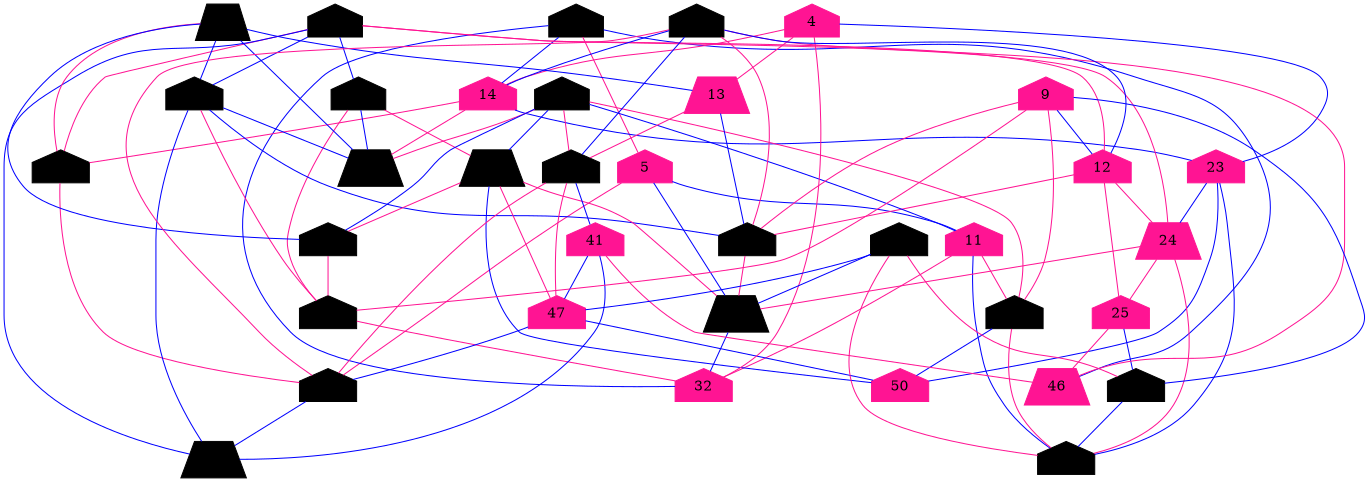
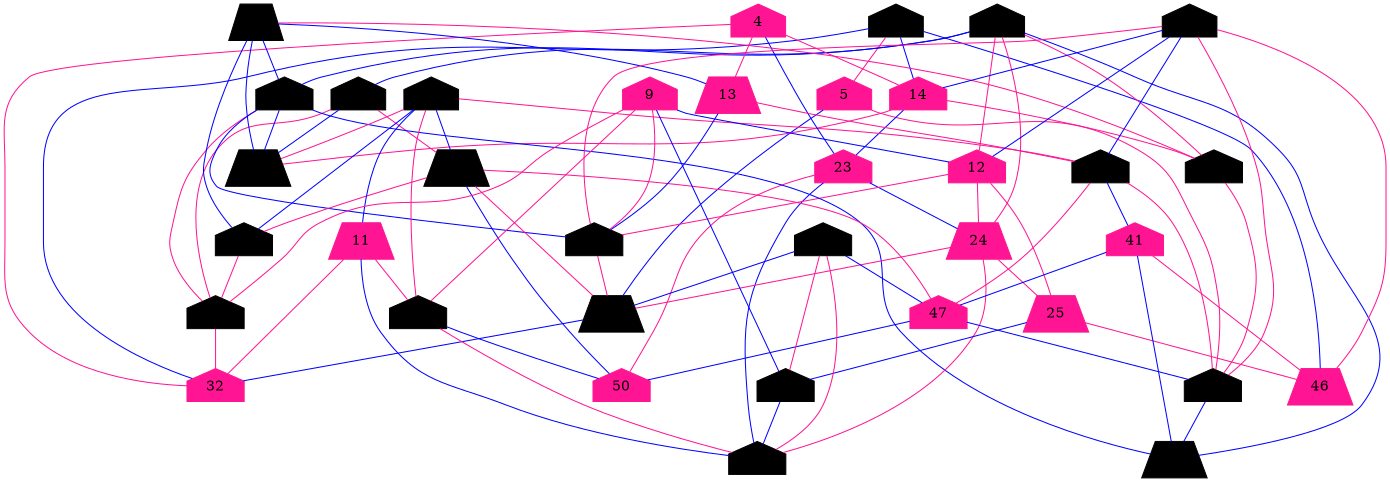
edge "5" -- "11": removed
node "11": shape house -> trapezium
node "25": shape house -> trapezium
edge "23" -- "50": color blue -> deeppink
